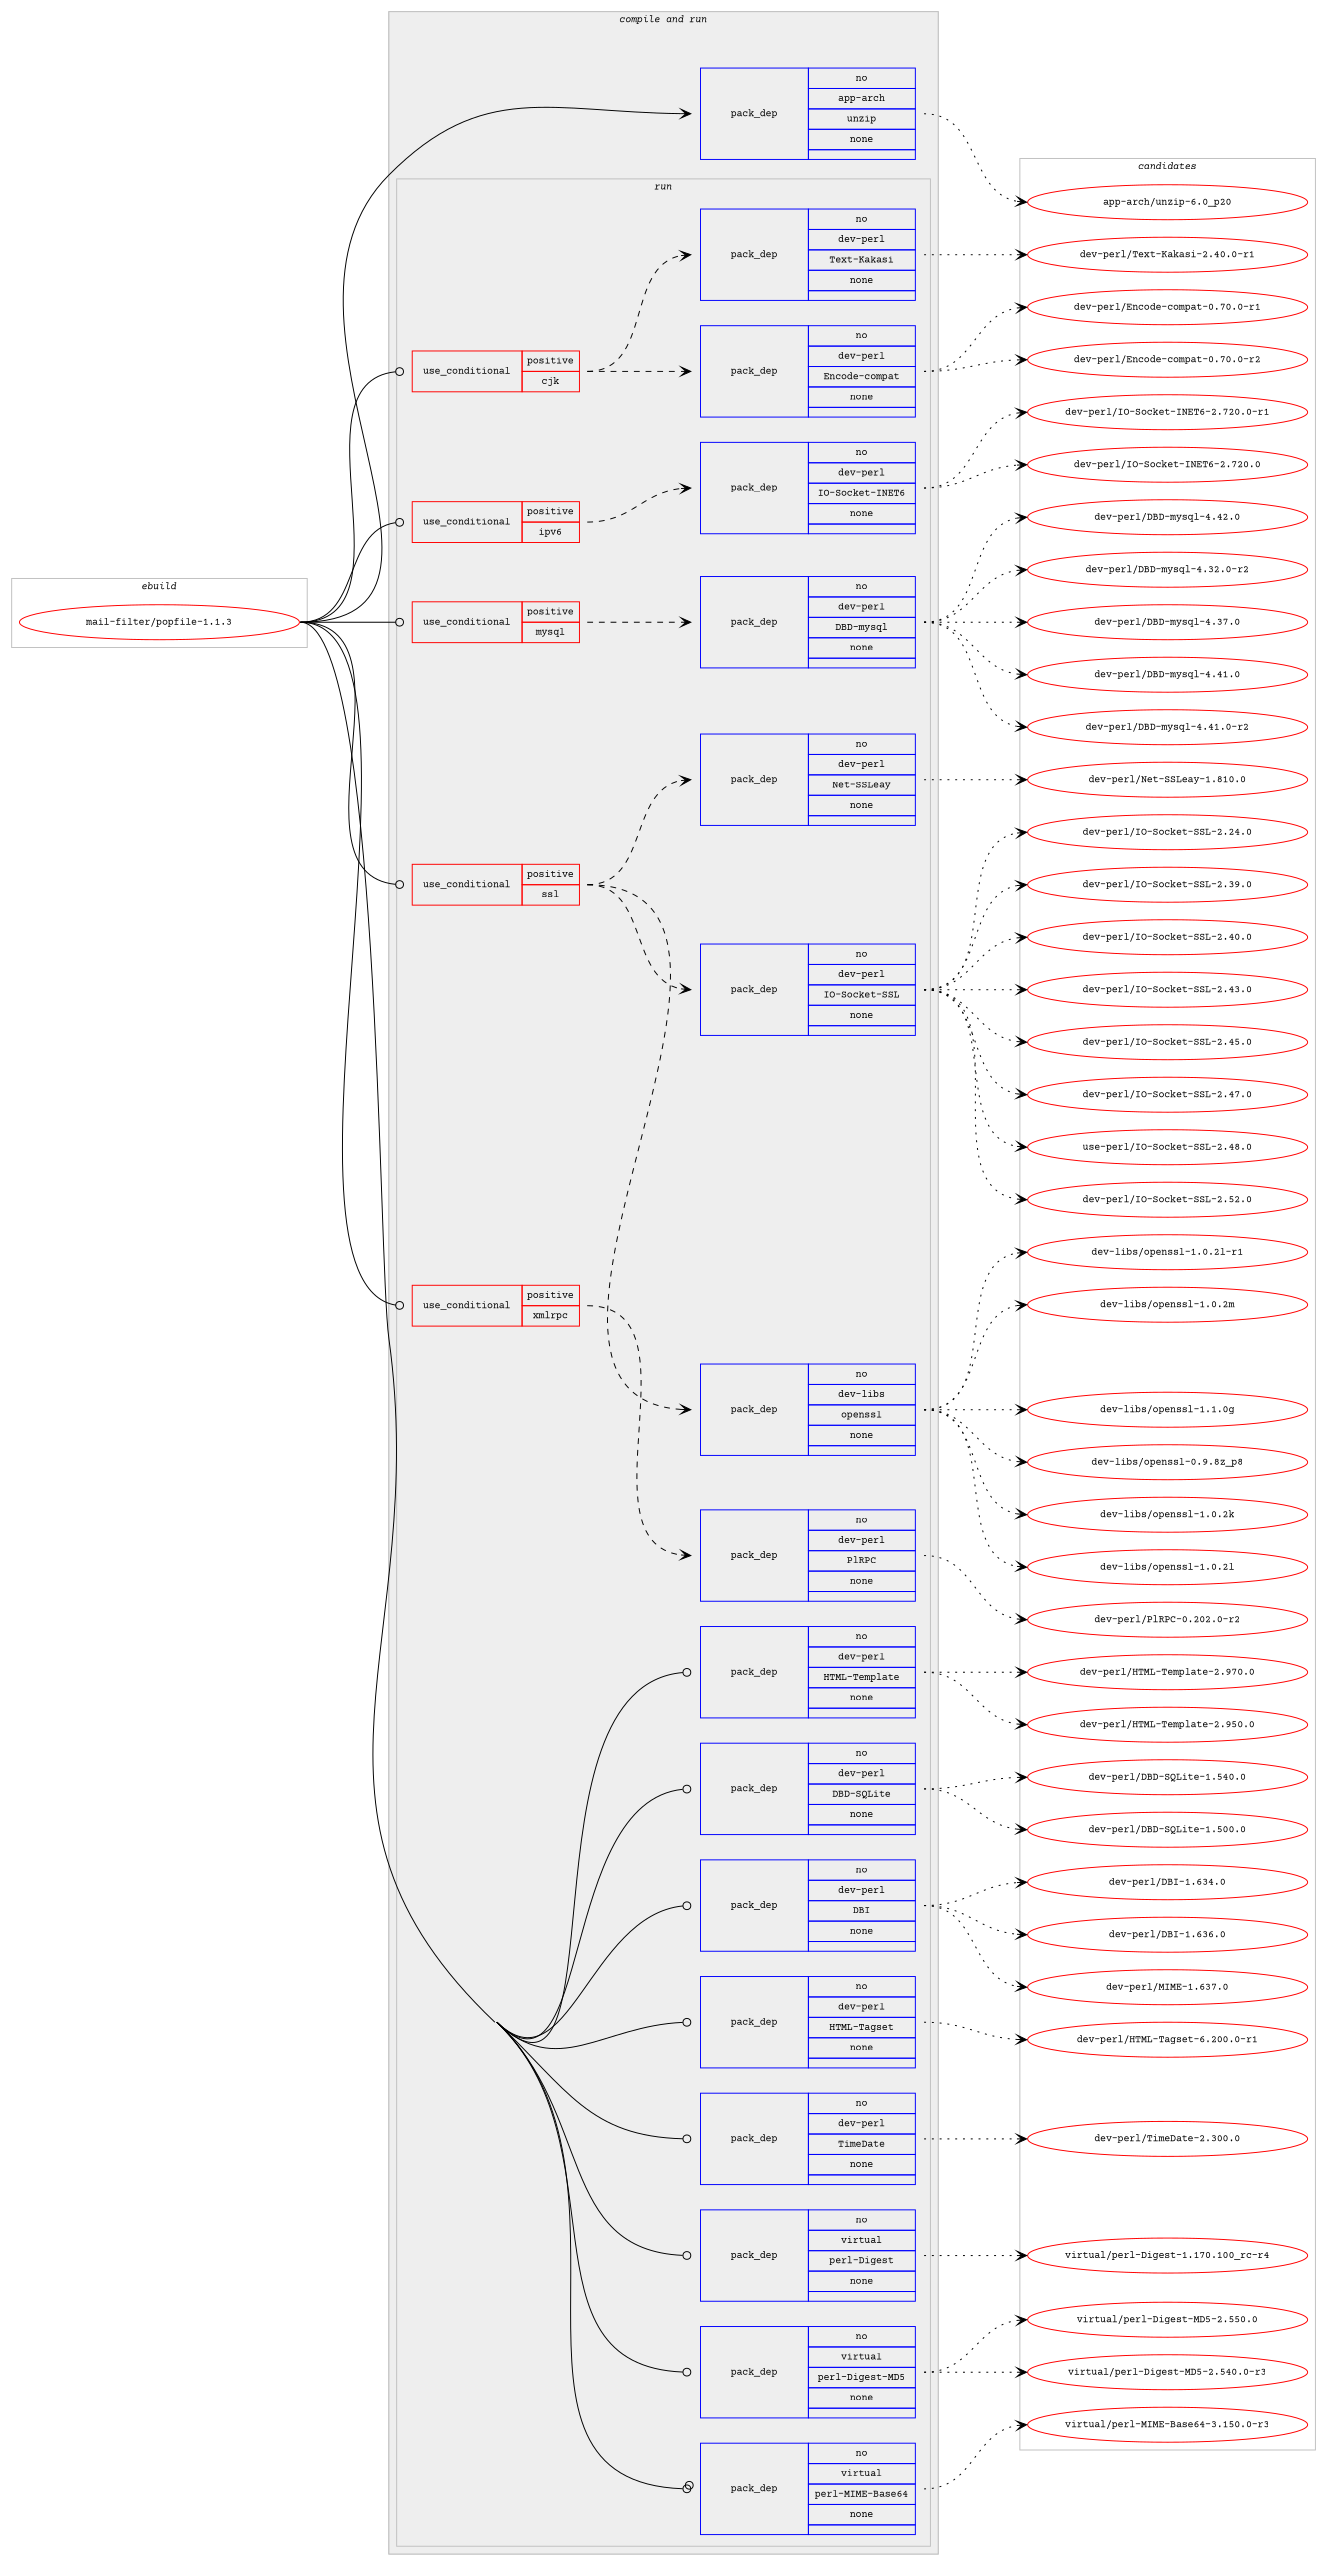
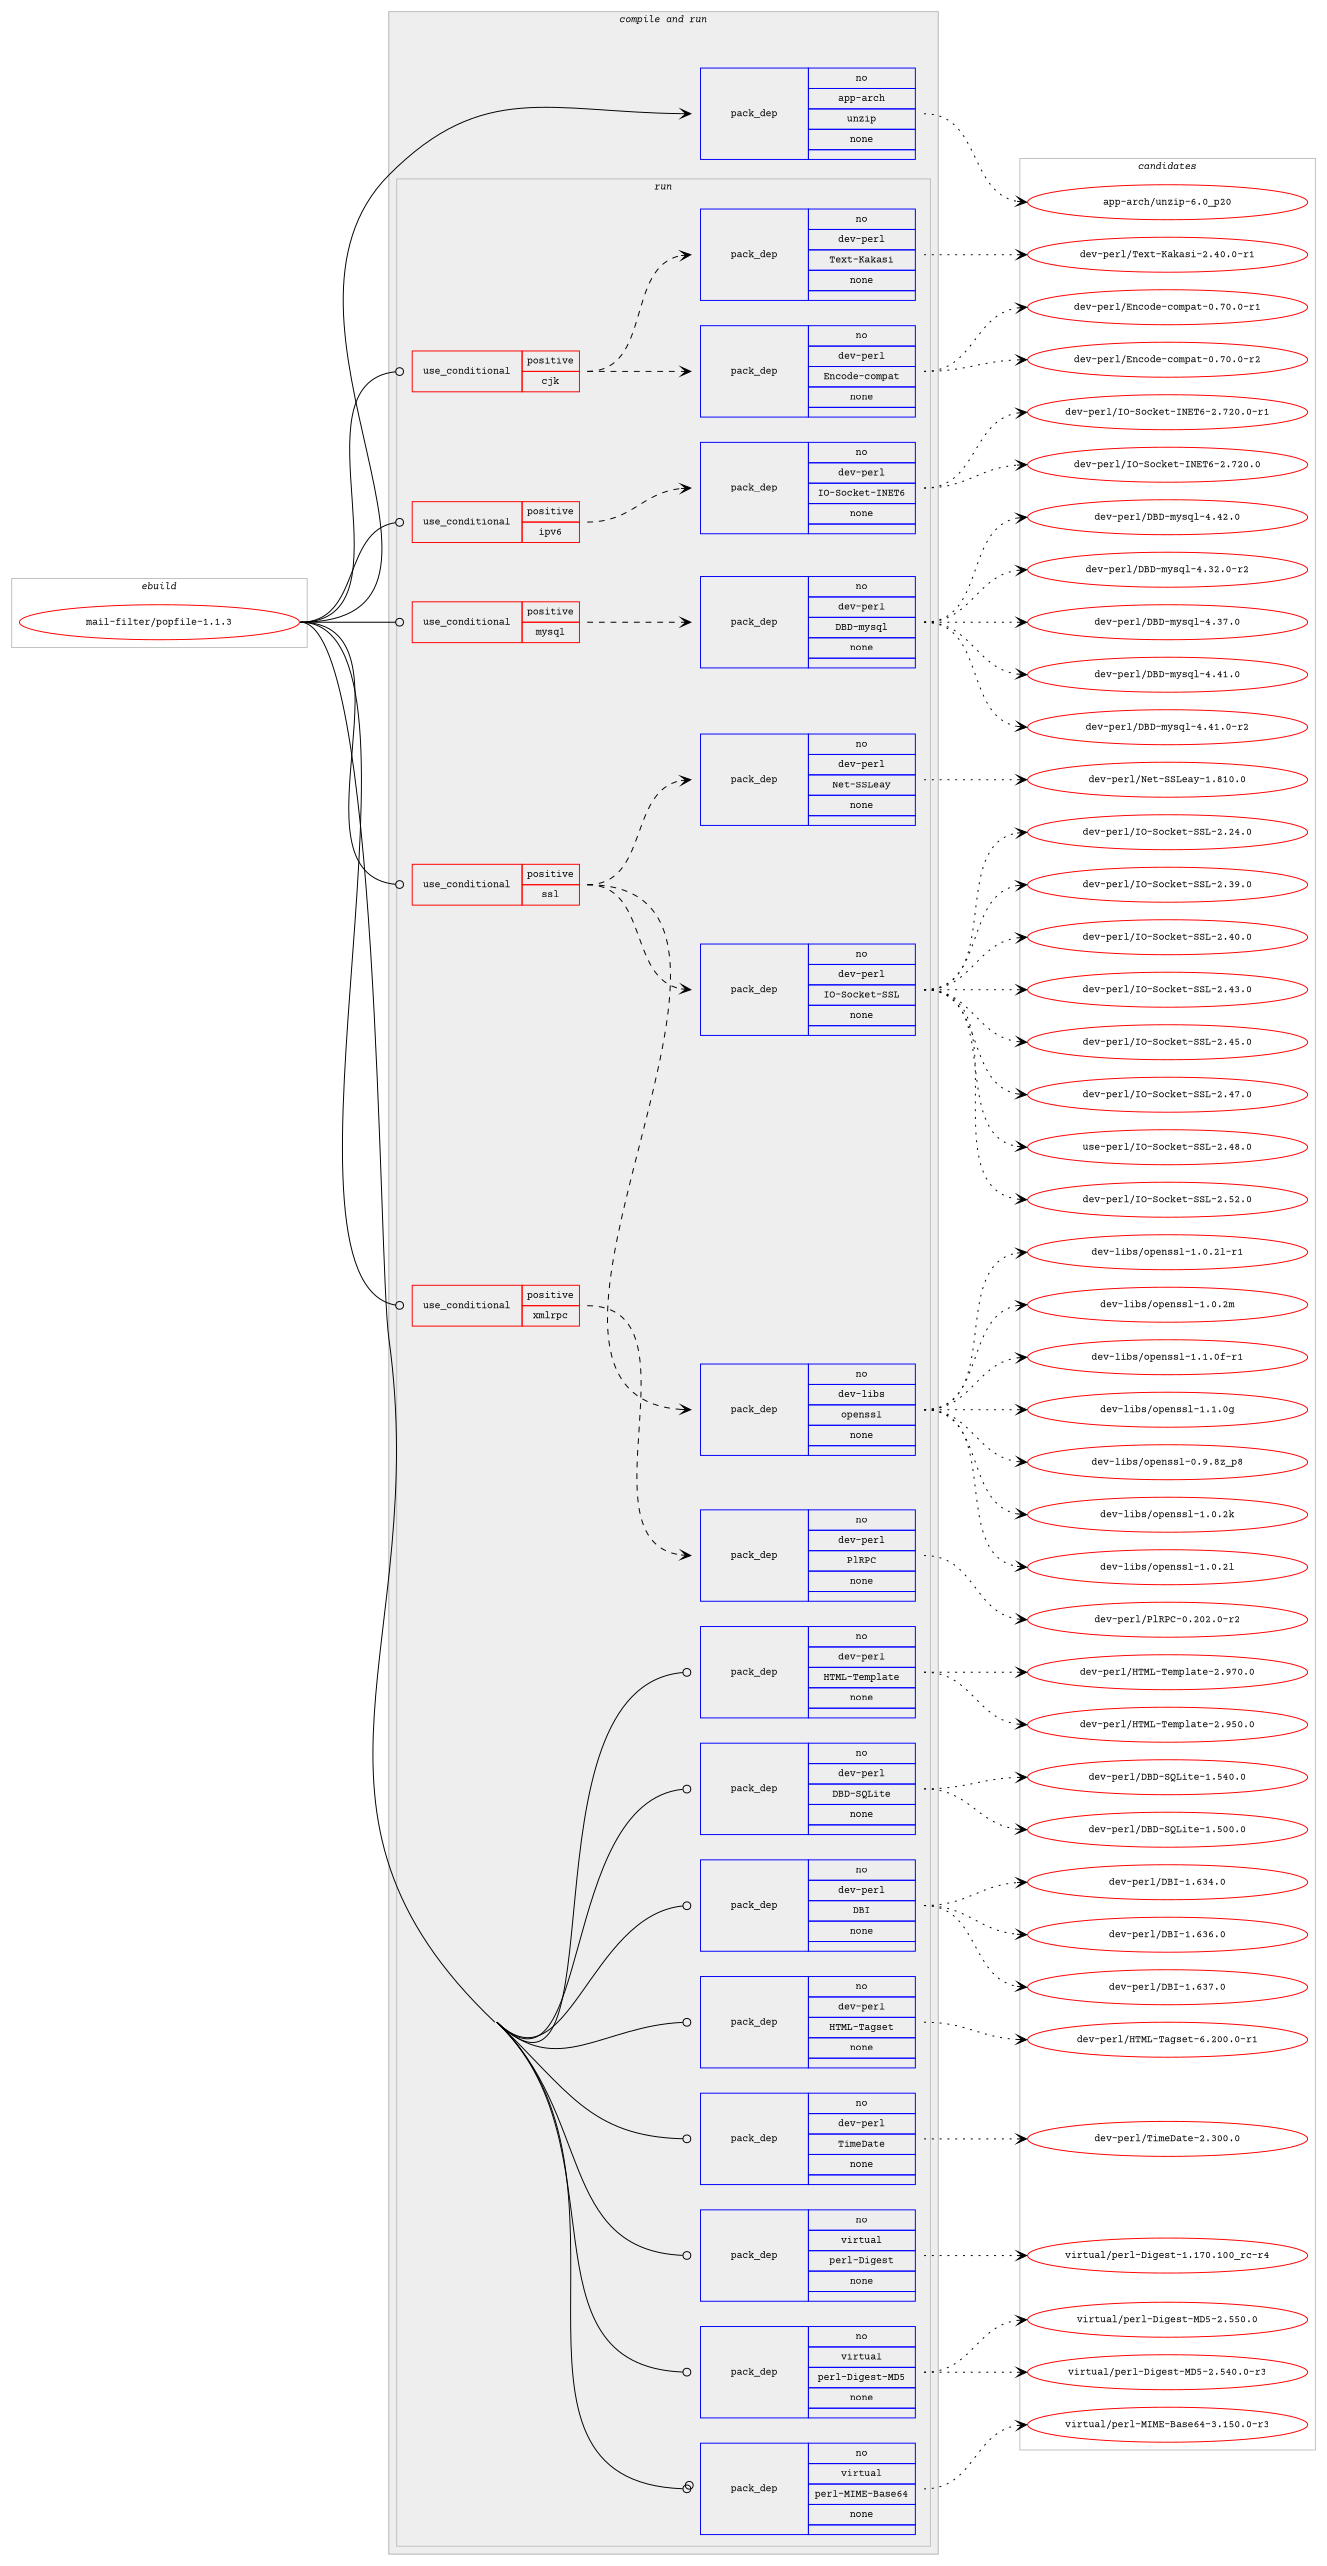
node "dev-libs/openssl-1.1.0f-r1": added
node "dev-perl/MIME-1.637.0": label "dev-perl/MIME-1.637.0" -> "dev-perl/DBI-1.637.0"
